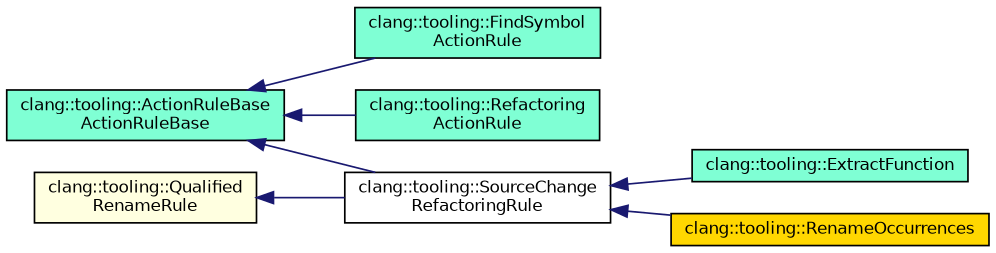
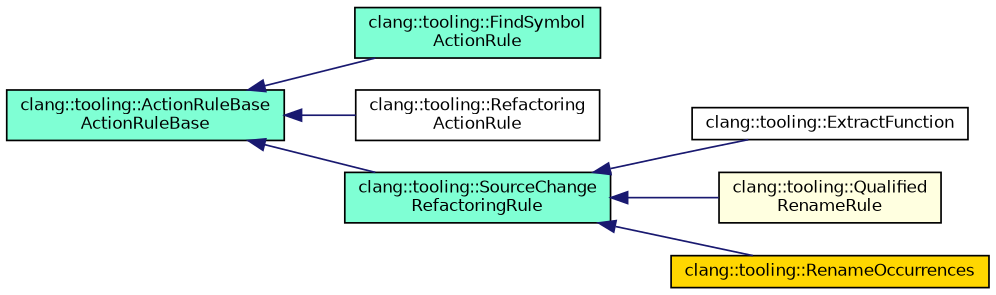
node "clang::tooling::Refactoring ActionRule": fillcolor aquamarine -> white
node "clang::tooling::ExtractFunction": fillcolor aquamarine -> white
edge "clang::tooling::SourceChange RefactoringRule" -> "clang::tooling::Qualified RenameRule": reversed
node "clang::tooling::SourceChange RefactoringRule": fillcolor white -> aquamarine
